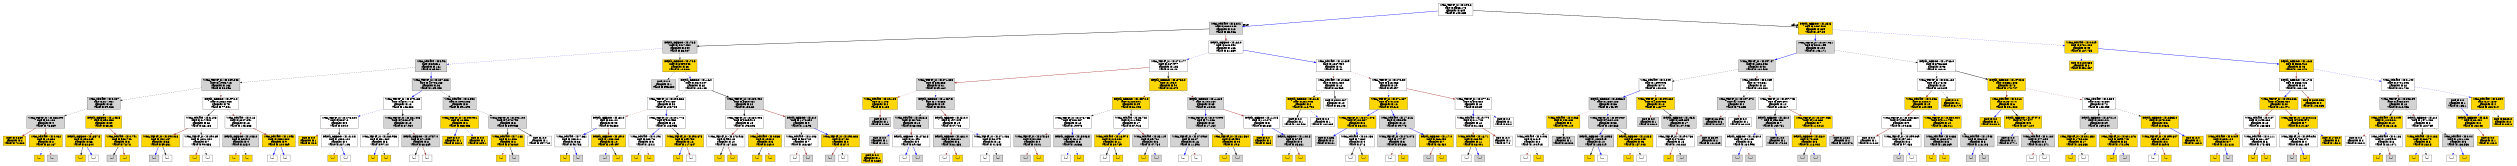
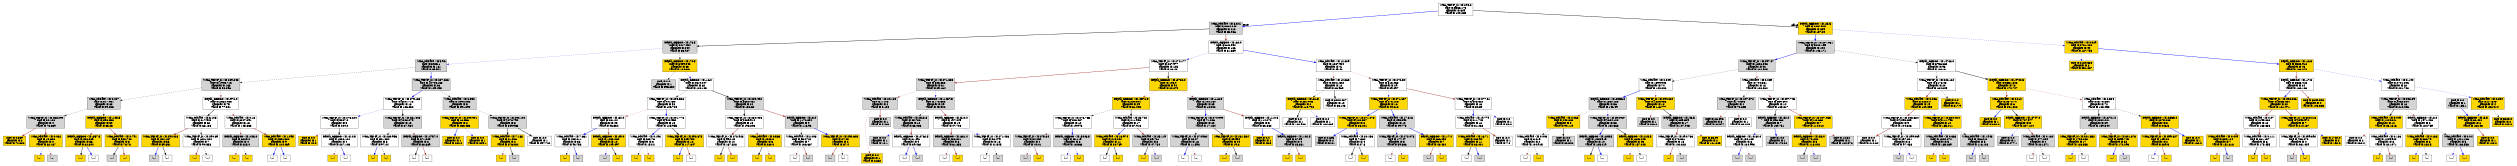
node "WOA_Nitrate <= 29.184 mse = 1.108 samples = 2 value = 3.158": fillcolor gold -> lightgrey
node "mse = 38.09 samples = 2 value = 161.389": fillcolor lightgrey -> gold
edge "mse = 0.0 samples = 1 value = 18.1" -> "mse = 0.0 samples = 1 value = 2.632": now "WOA_Nitrate <= 29.184 mse = 1.108 samples = 2 value = 3.158" -> "mse = 0.0 samples = 1 value = 2.632"
